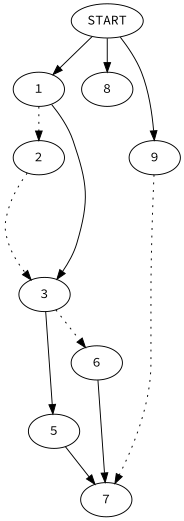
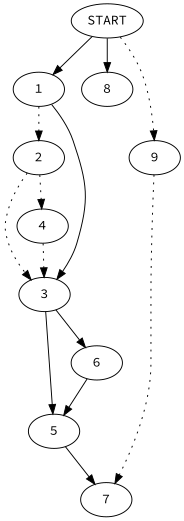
edge "START" -> "9": style solid -> dotted
node "4": added
edge "3" -> "6": style dotted -> solid
edge "6" -> "7": now "6" -> "5"
